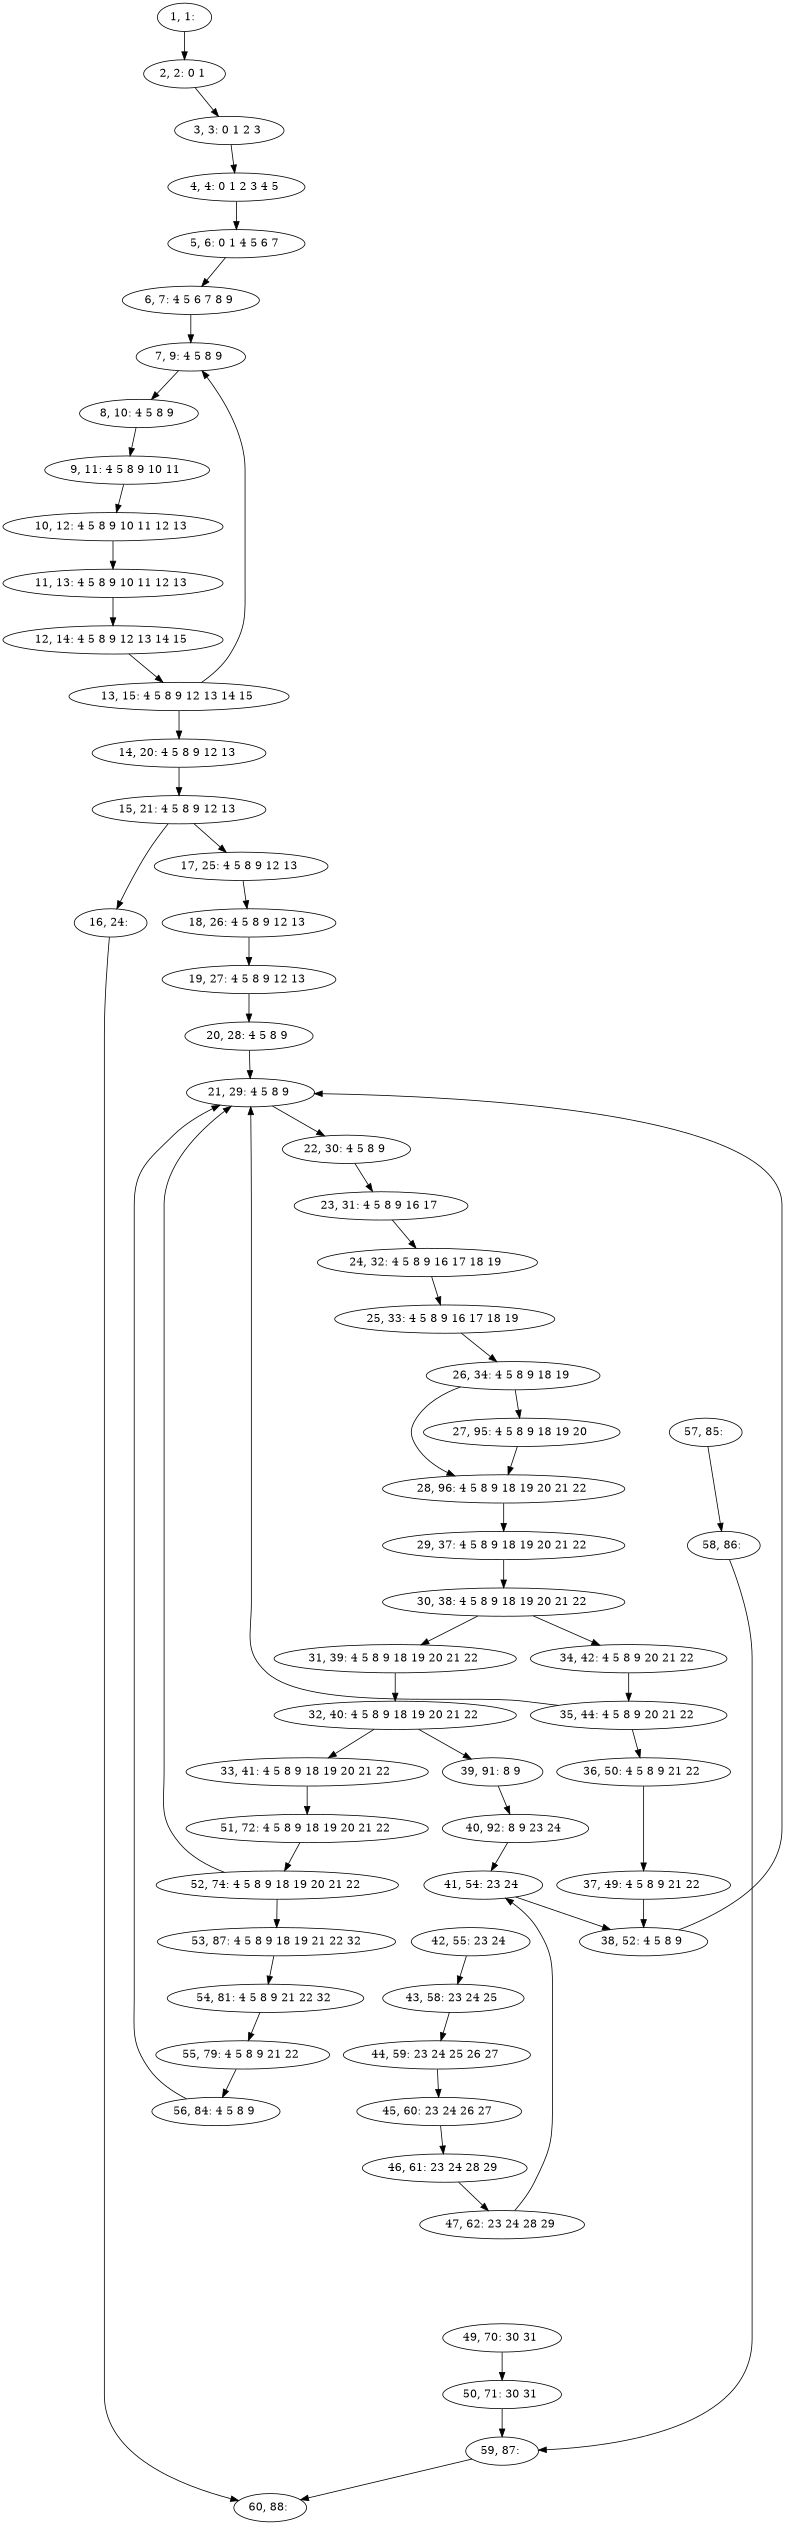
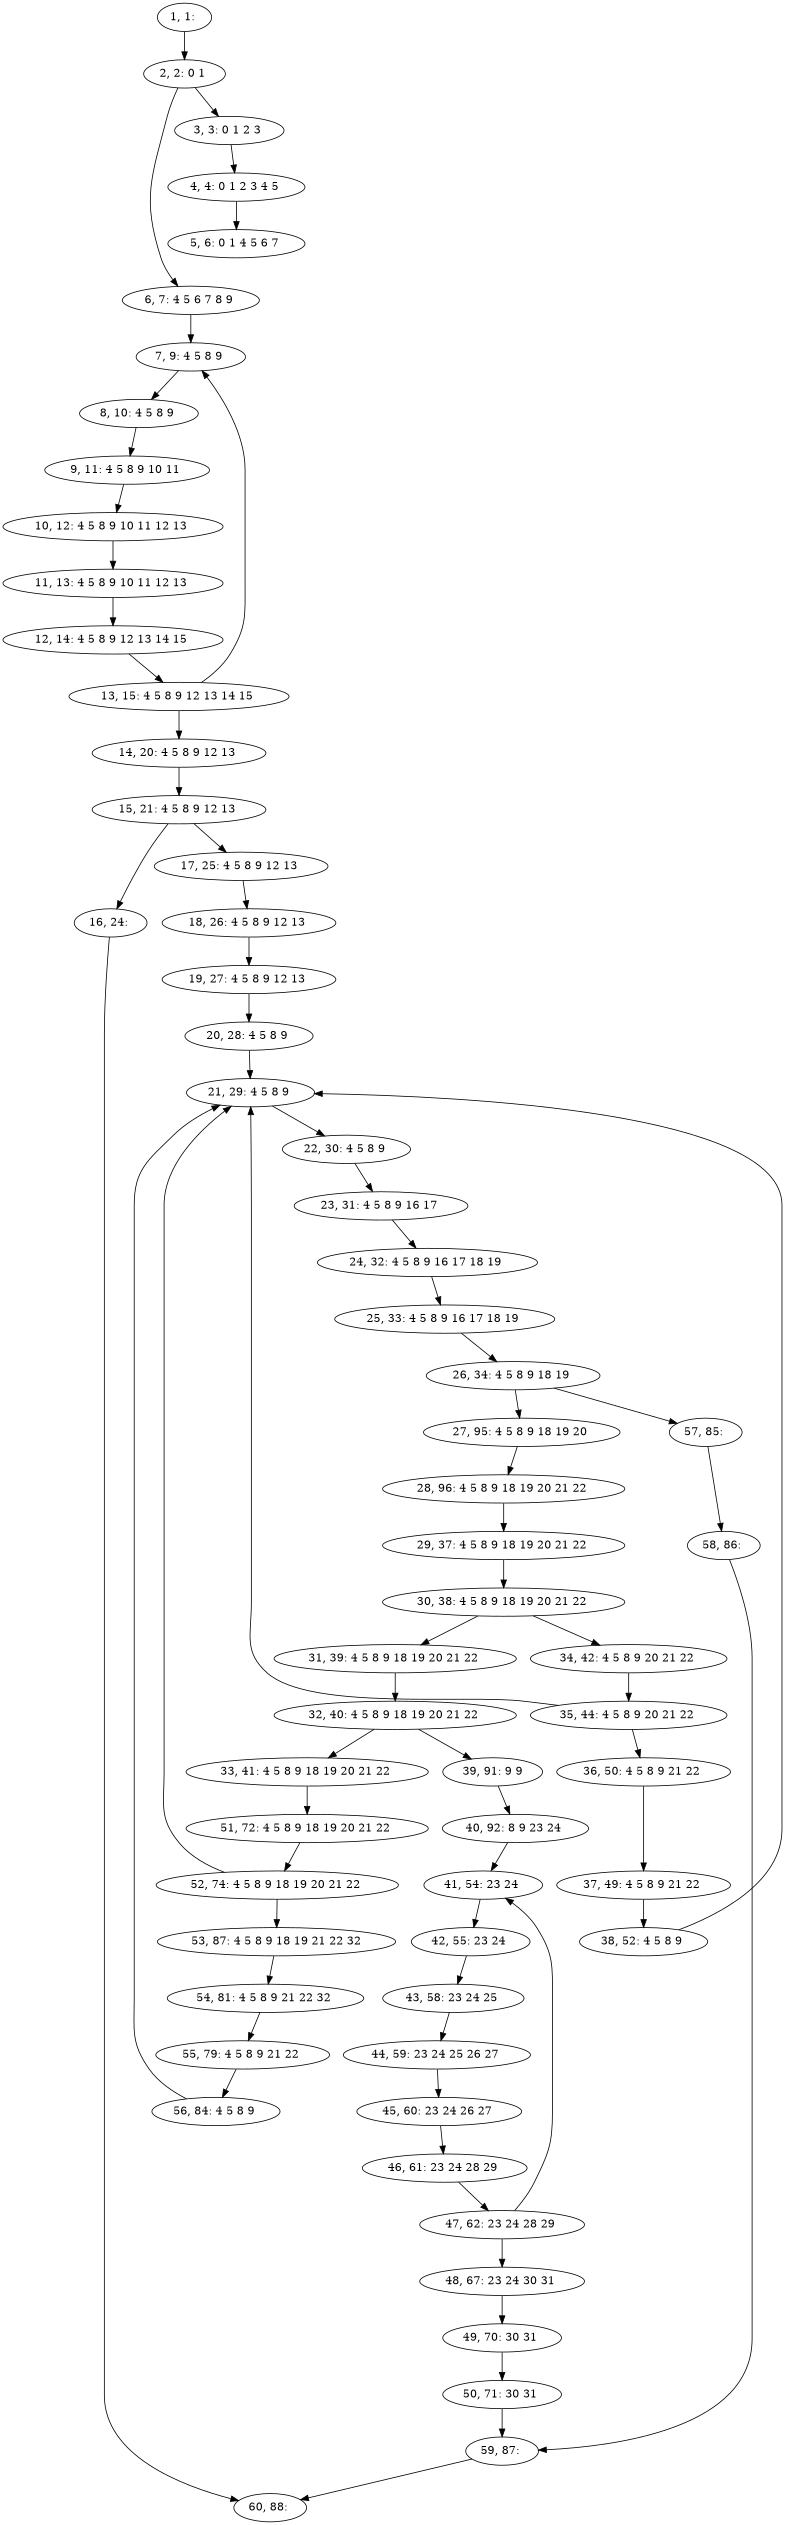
edge "5, 6: 0 1 4 5 6 7" -> "6, 7: 4 5 6 7 8 9": now "2, 2: 0 1" -> "6, 7: 4 5 6 7 8 9"
edge "26, 34: 4 5 8 9 18 19" -> "28, 96: 4 5 8 9 18 19 20 21 22": now "26, 34: 4 5 8 9 18 19" -> "57, 85:"
node "39, 91: 8 9": label "39, 91: 8 9" -> "39, 91: 9 9"
edge "41, 54: 23 24" -> "38, 52: 4 5 8 9": now "41, 54: 23 24" -> "42, 55: 23 24"
node "48, 67: 23 24 30 31": added
